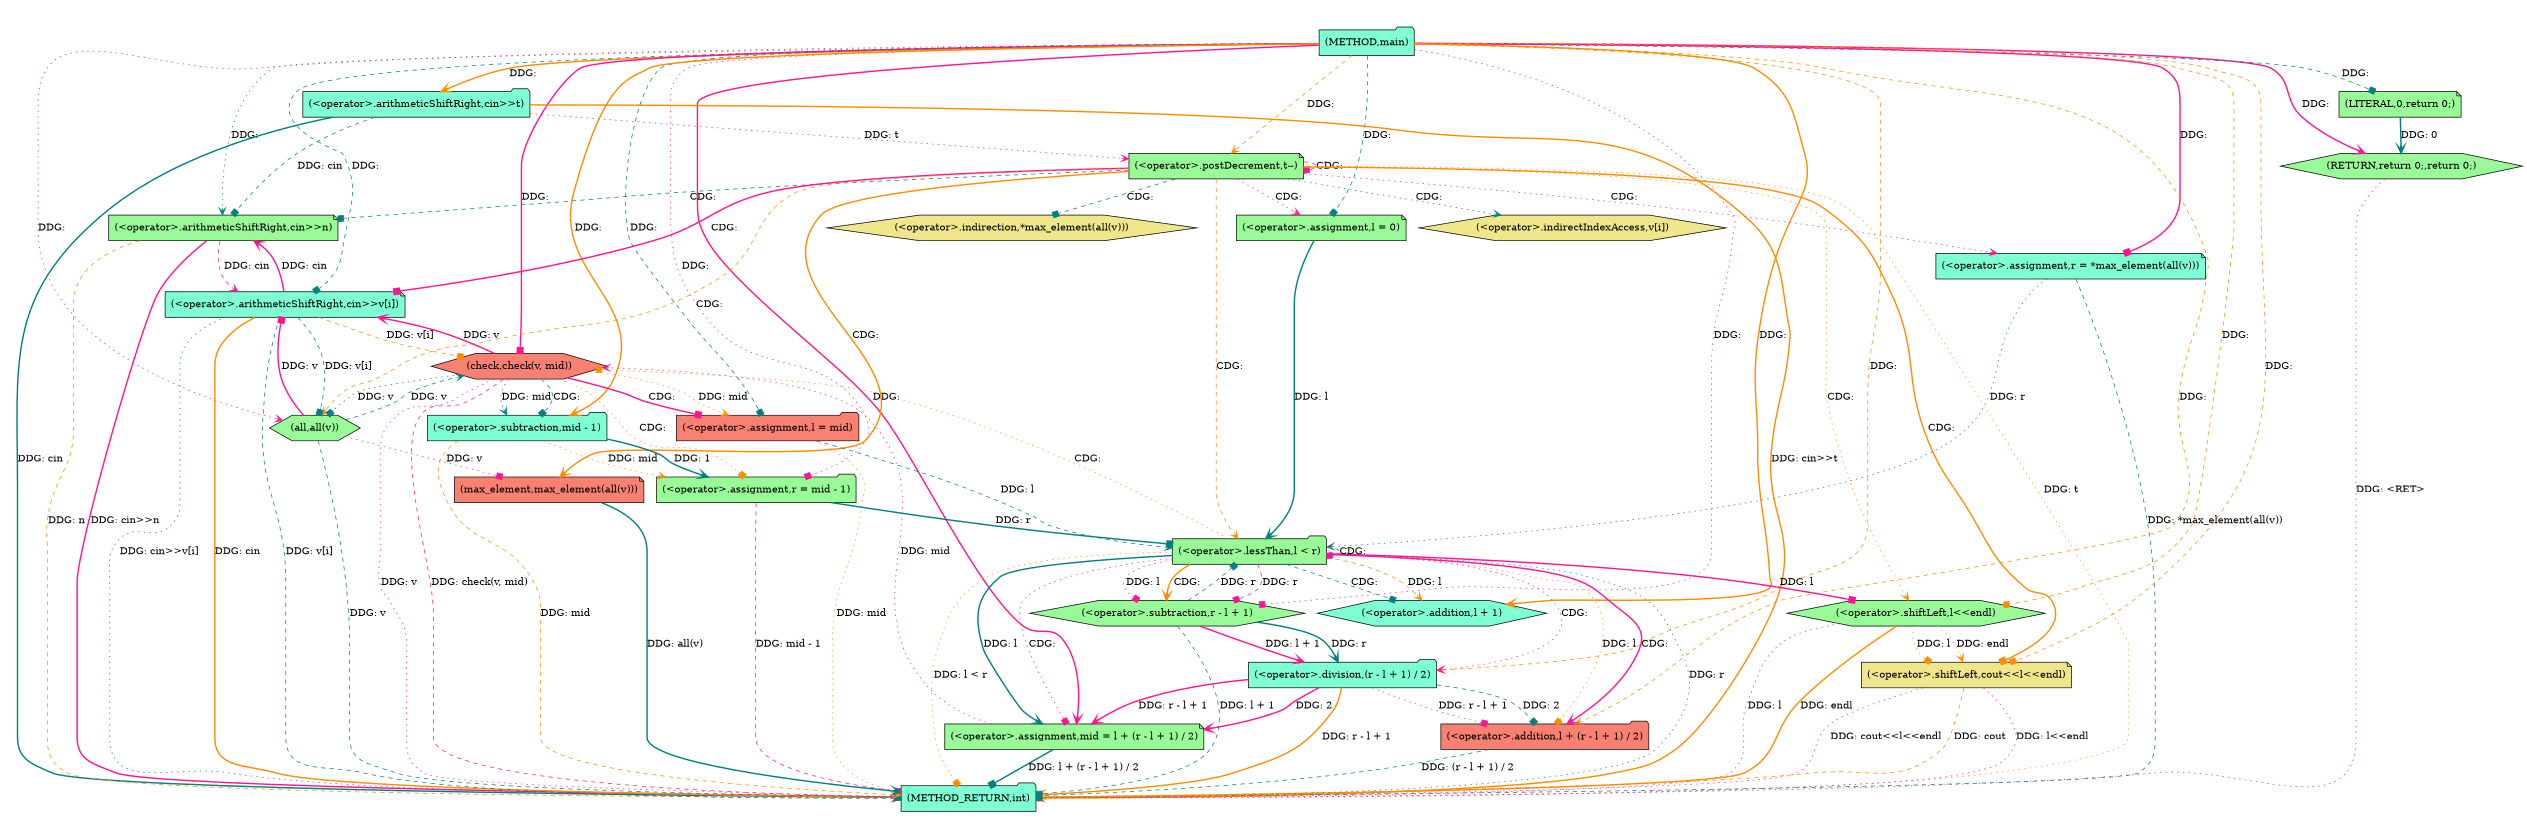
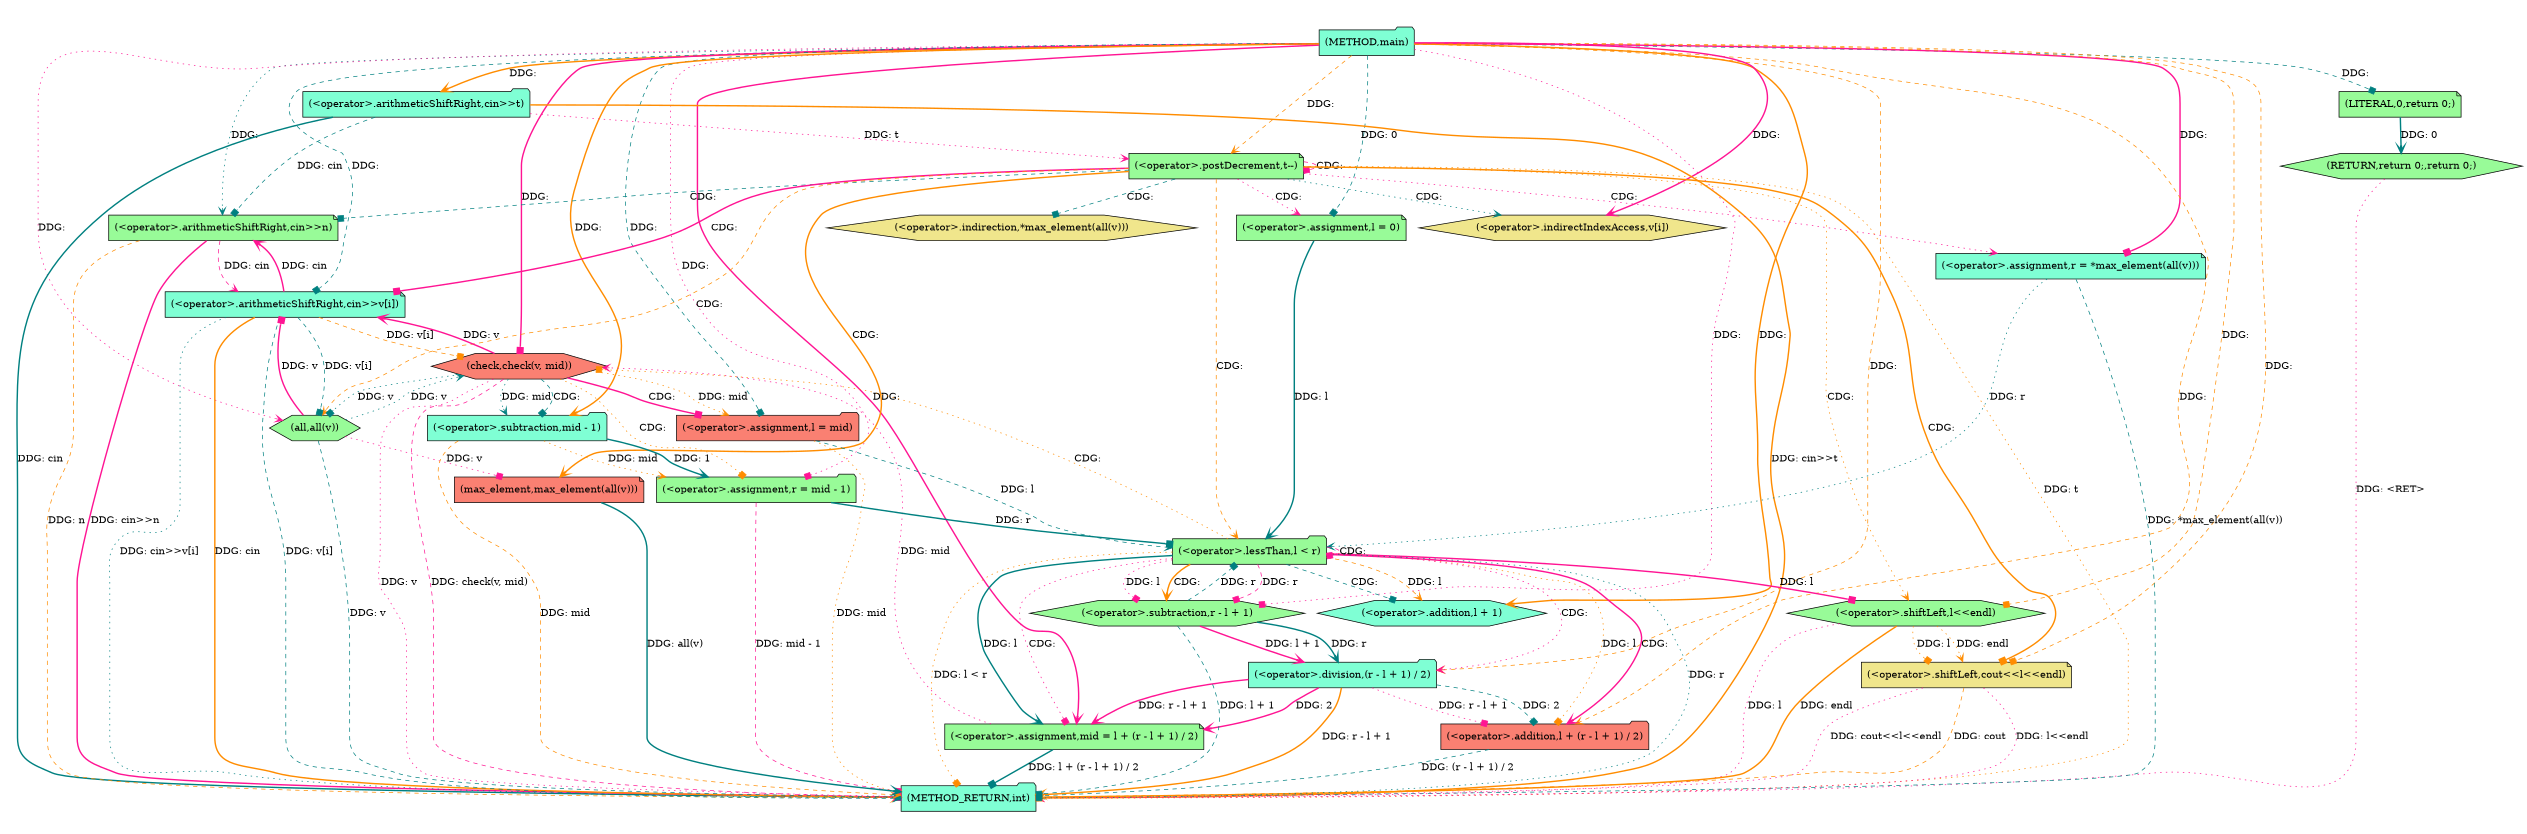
edge "(METHOD,main)" -> "(RETURN,return 0;,return 0;)": now "(METHOD,main)" -> "(<operator>.indirectIndexAccess,v[i])"
edge "(METHOD,main)" -> "(<operator>.assignment,l = 0)": label "DDG: " -> "DDG: 0"
edge "(all,all(v))" -> "(check,check(v, mid))": style dashed -> dotted
